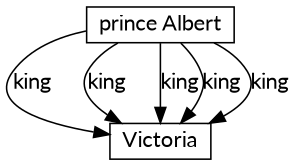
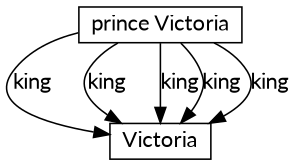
node "prince Albert": label "prince Albert" -> "prince Victoria"
